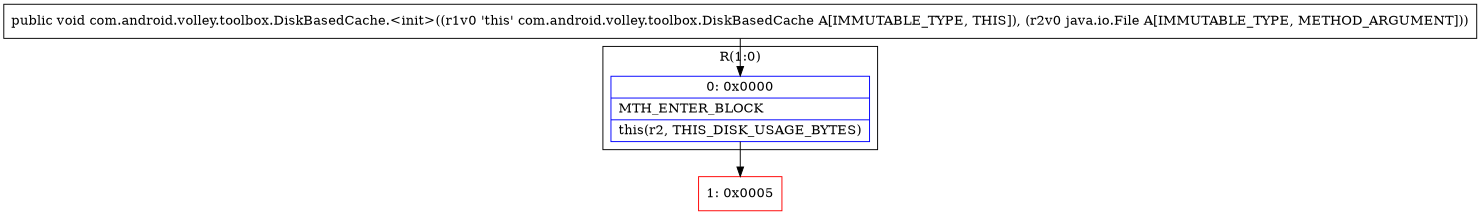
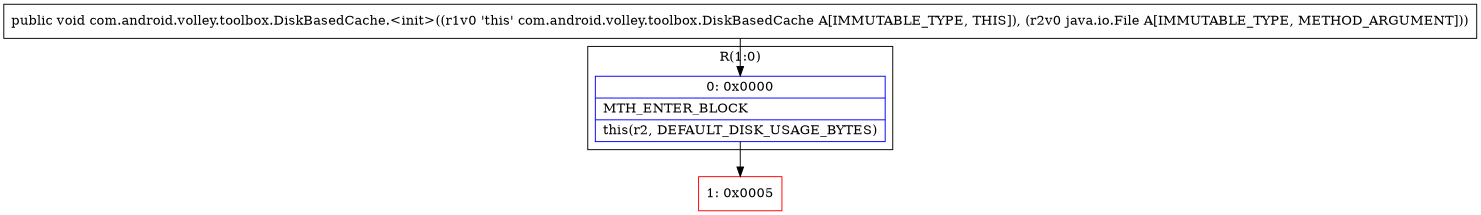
node "0: 0x0000": text "this(r2, THIS_DISK_USAGE_BYTES)" -> "this(r2, DEFAULT_DISK_USAGE_BYTES)"
